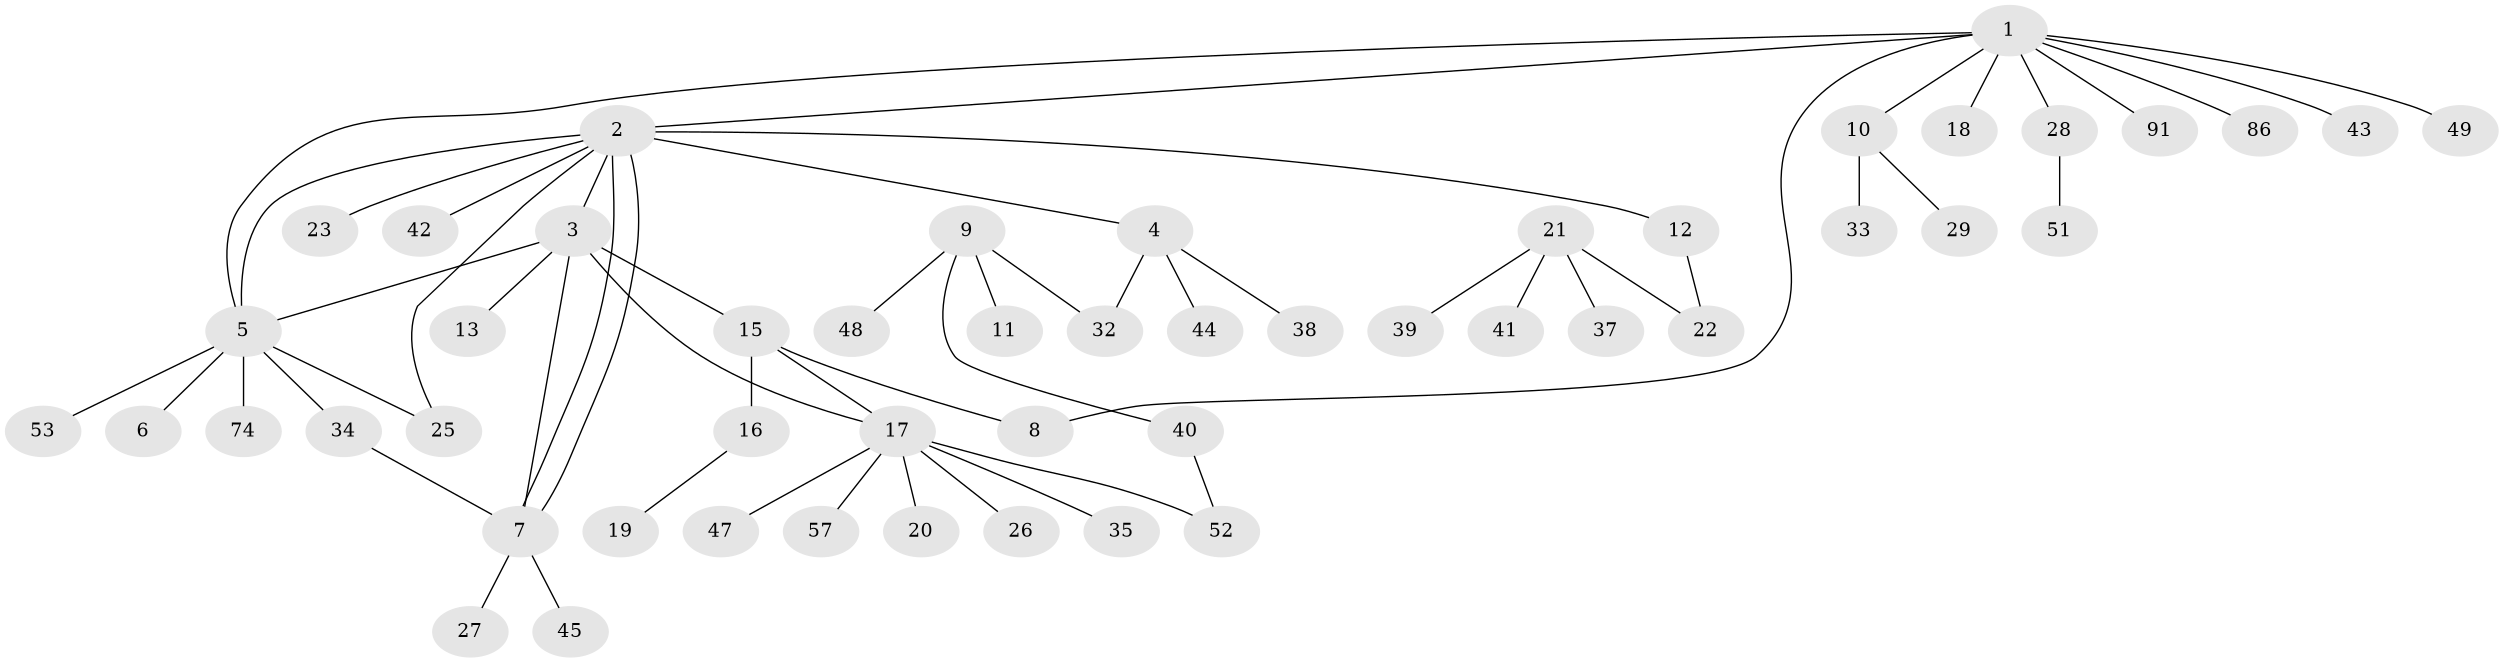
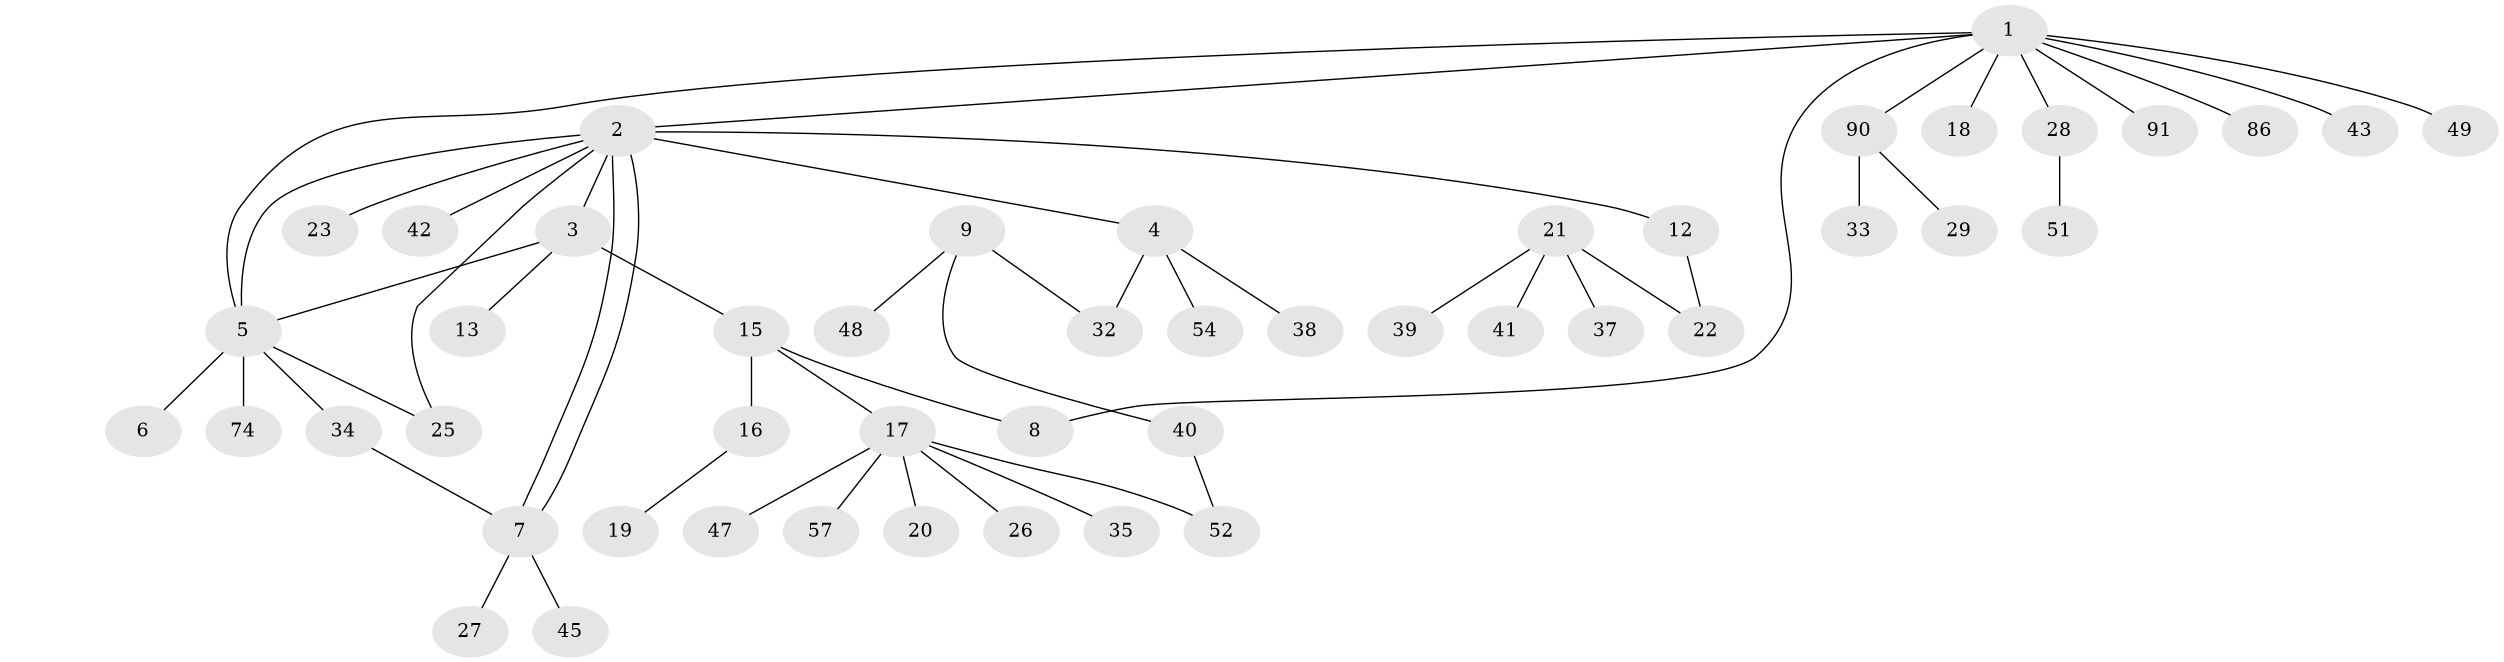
node "10": label "10" -> "90"
node "11": removed
node "44": label "44" -> "54"
edge "3" -- "17": removed
edge "3" -- "7": removed
node "53": removed
